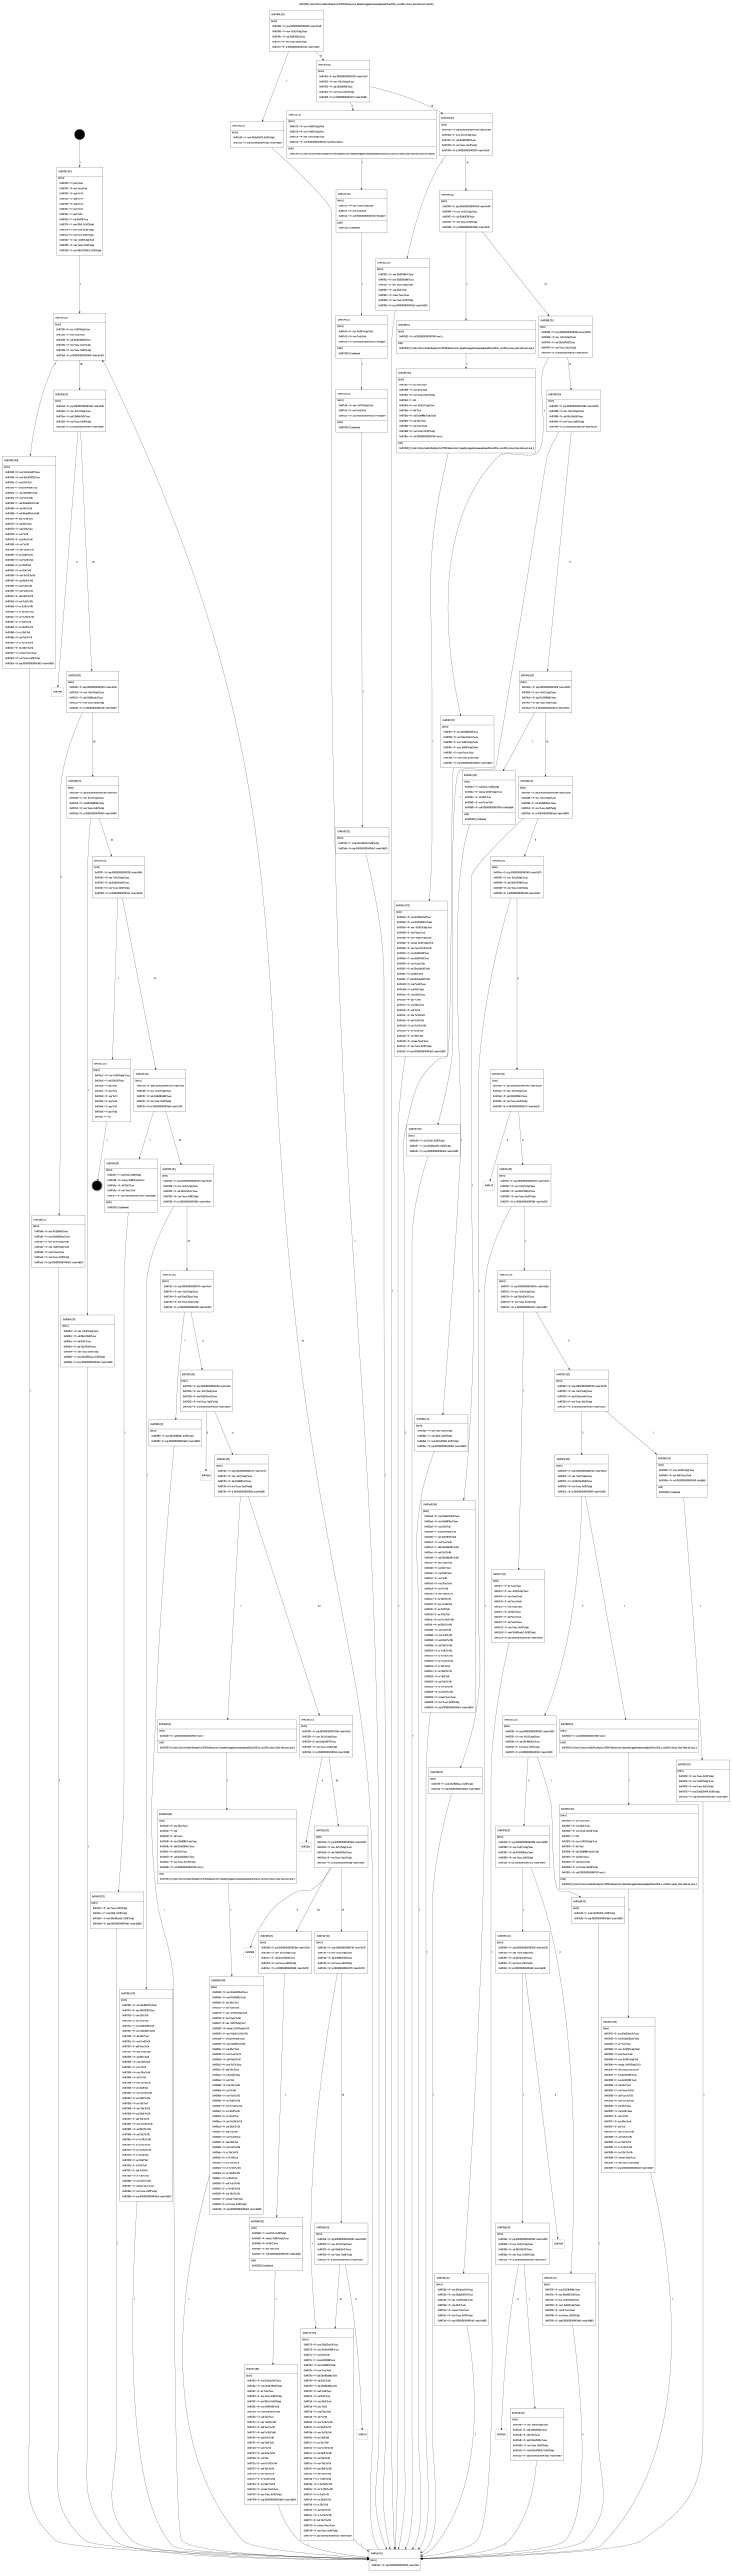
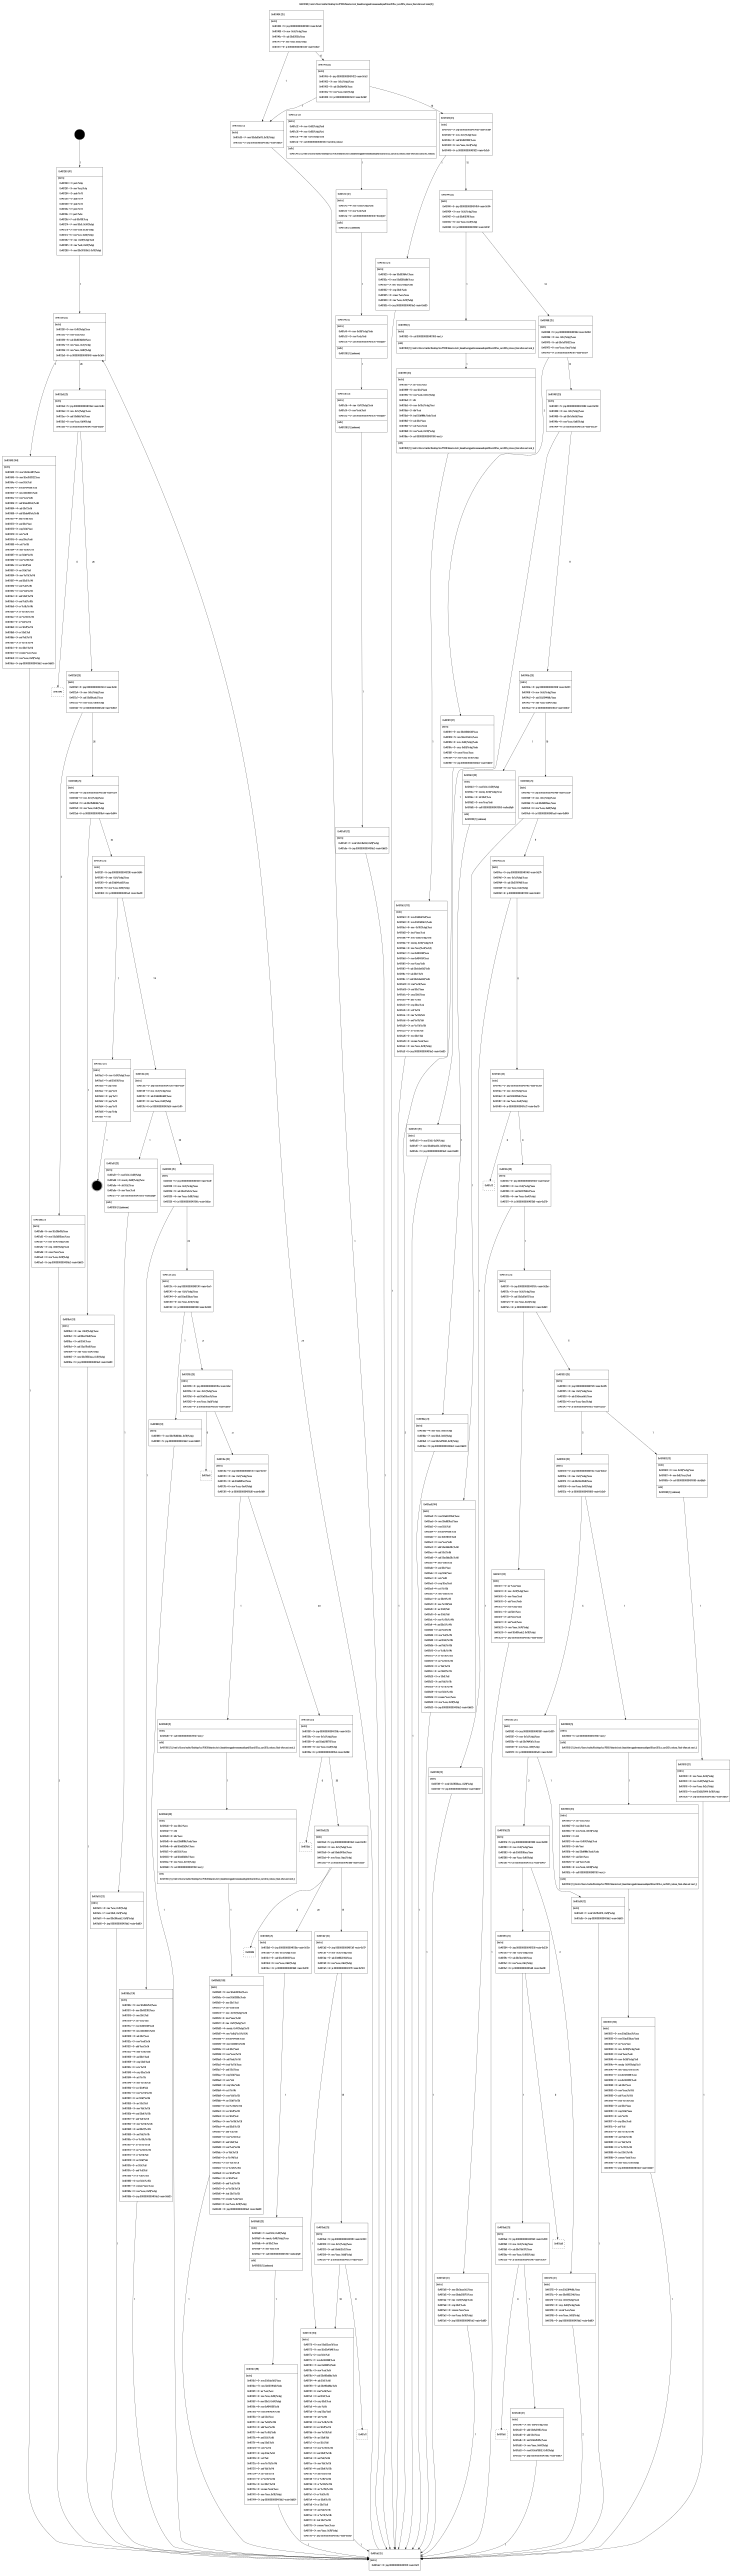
edge "0x40141d [25]" -> "0x401c32 [17]": now "0x40141d [25]" -> "0x401c05 [12]"
